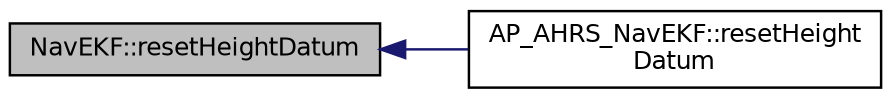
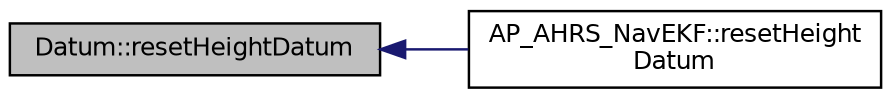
node "NavEKF::resetHeightDatum": label "NavEKF::resetHeightDatum" -> "Datum::resetHeightDatum"
